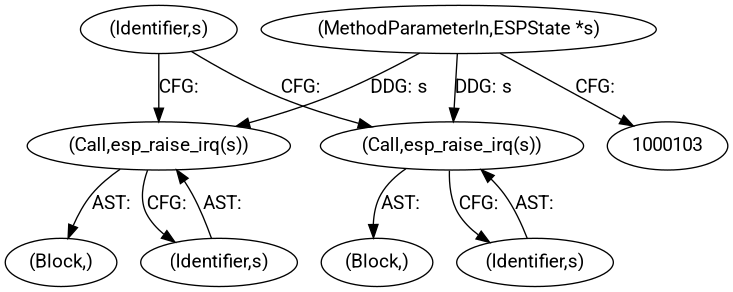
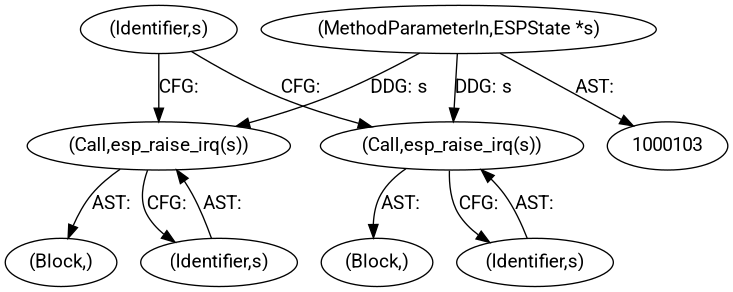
edge "(MethodParameterIn,ESPState *s)" -> "1000103": label "CFG: " -> "AST: "
